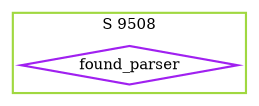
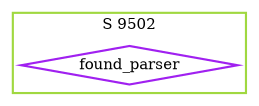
cluster "S 9508": label "S 9508" -> "S 9502"
